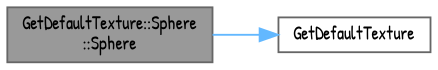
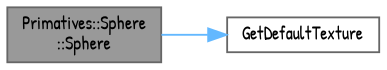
node "GetDefaultTexture::Sphere ::Sphere": label "GetDefaultTexture::Sphere ::Sphere" -> "Primatives::Sphere ::Sphere"
